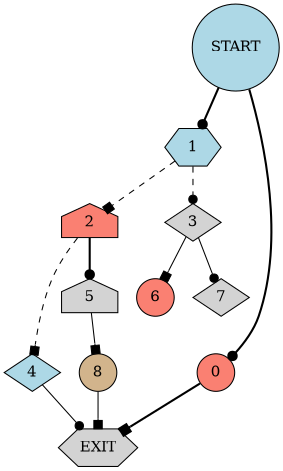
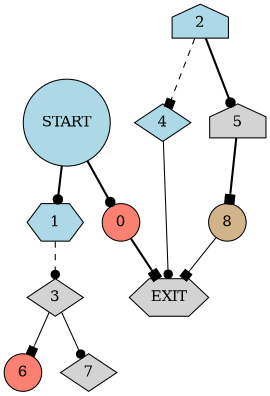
edge "1" -> "2": removed
node "2": fillcolor salmon -> lightblue
edge "5" -> "8": style solid -> bold
